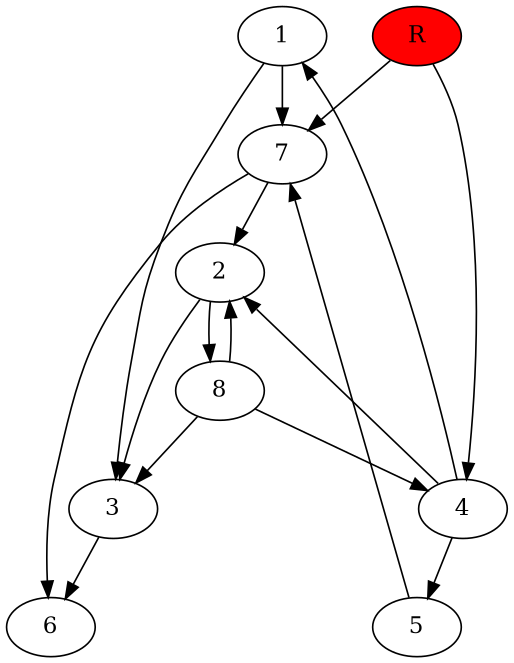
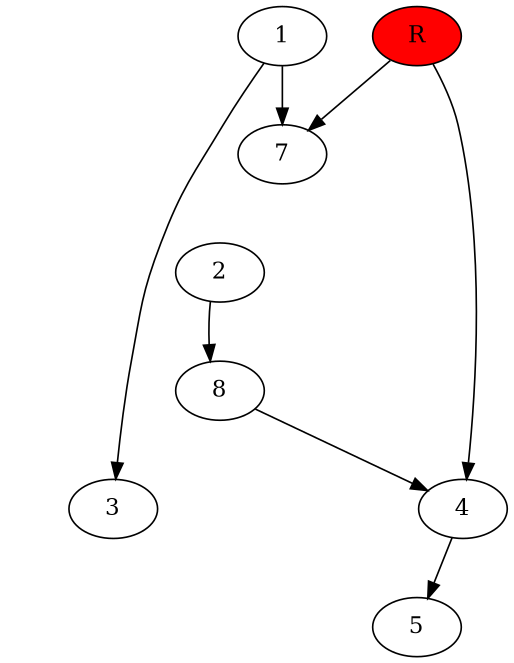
edge "7" -> "2": removed
edge "4" -> "1": removed
edge "8" -> "2": removed
edge "2" -> "3": removed
edge "5" -> "7": removed
edge "4" -> "2": removed
edge "8" -> "3": removed
node "6": removed
